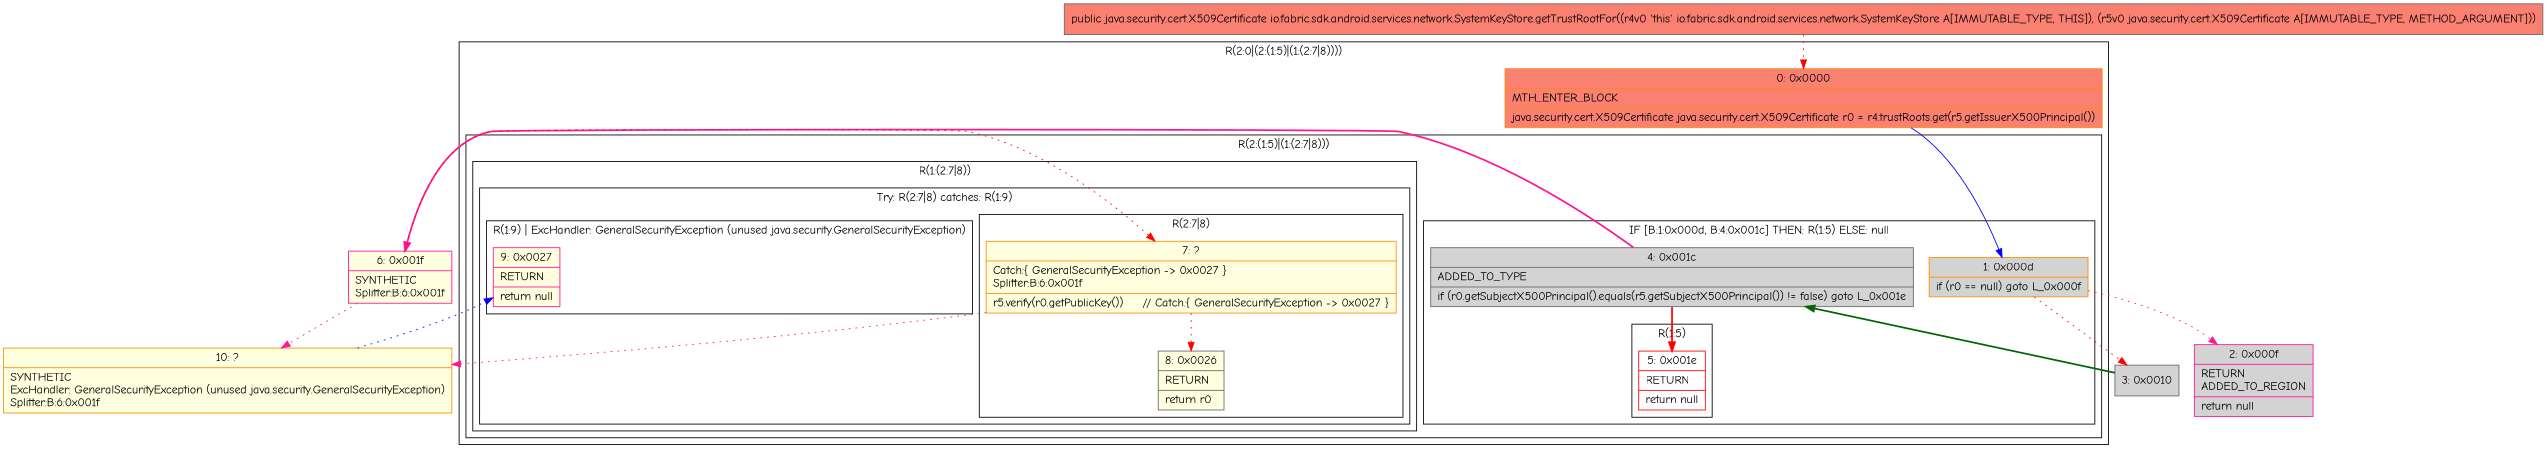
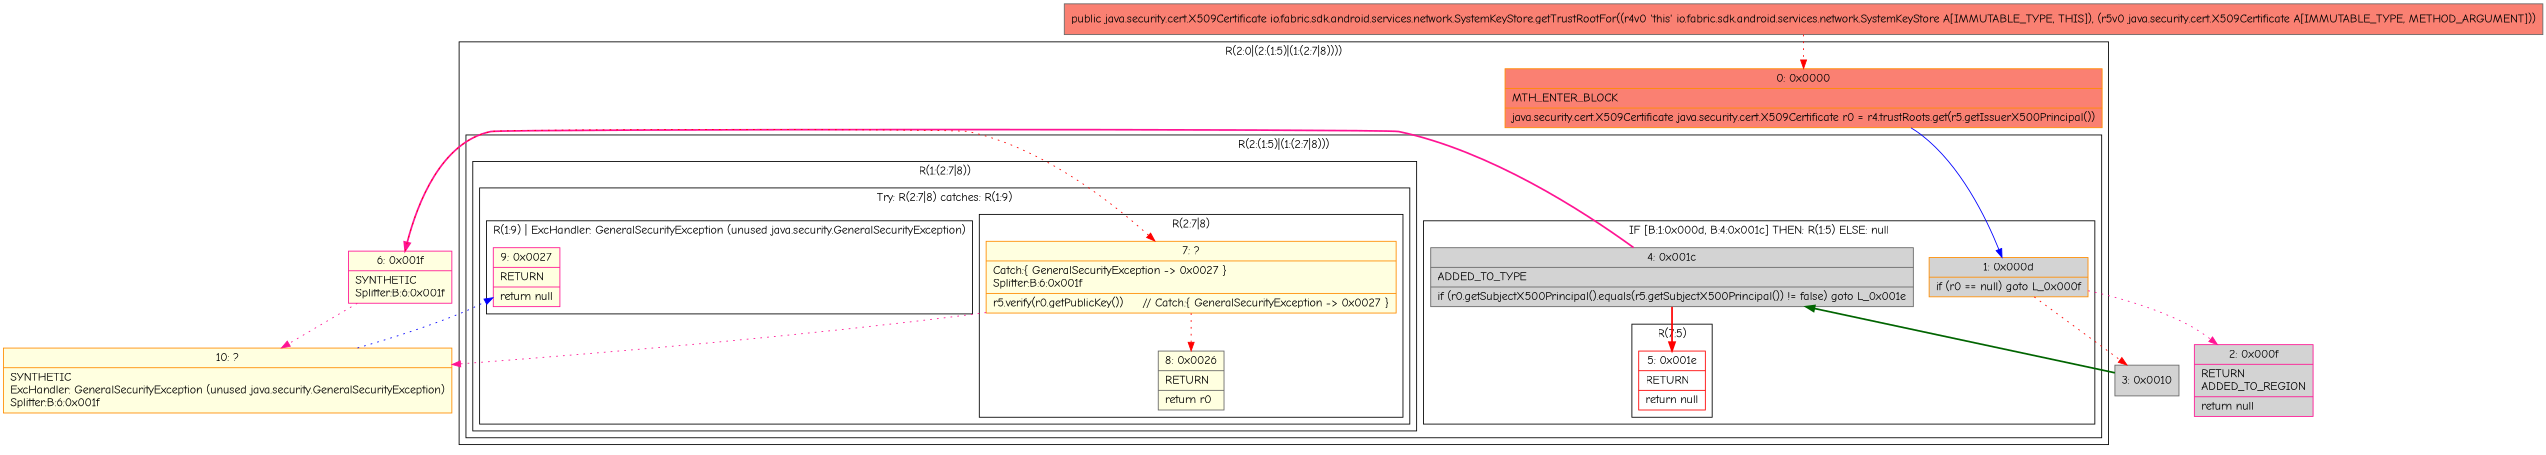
cluster "R(1:5)": label "R(1:5)" -> "R(7:5)"
